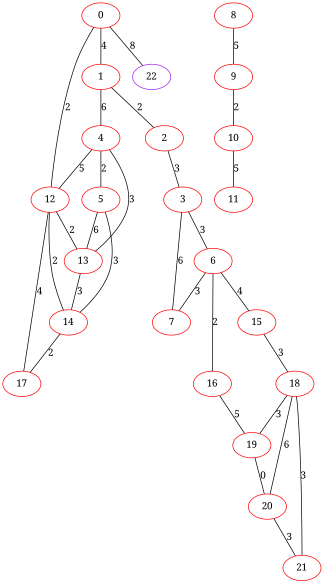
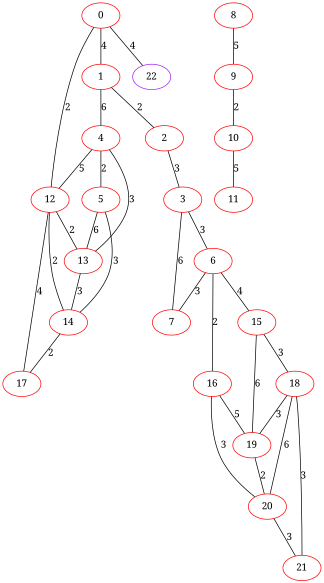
edge "0" -- "22": label "8" -> "4"
edge "15" -- "19": added, label "6"
edge "16" -- "20": added, label "3"
edge "19" -- "20": label "0" -> "2"
